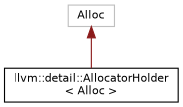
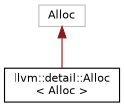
node "llvm::detail::AllocatorHolder < Alloc >": label "llvm::detail::AllocatorHolder < Alloc >" -> "llvm::detail::Alloc < Alloc >"
